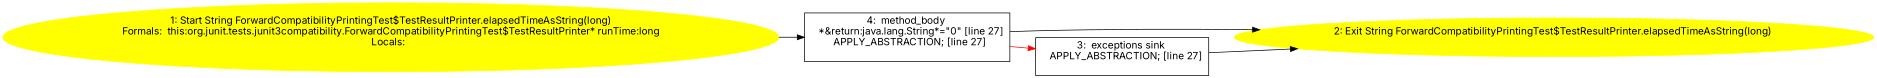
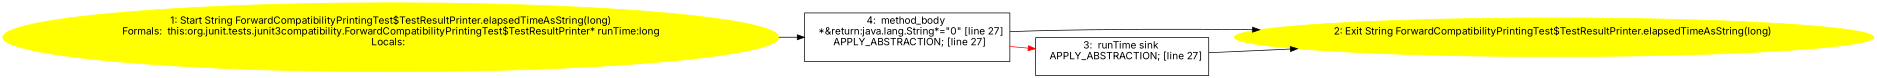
node "3:  exceptions sink APPLY_ABSTRACTION; [line 27]": label "3:  exceptions sink APPLY_ABSTRACTION; [line 27]" -> "3:  runTime sink APPLY_ABSTRACTION; [line 27]"
